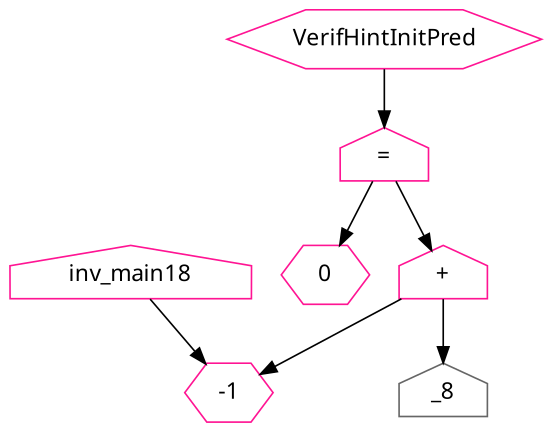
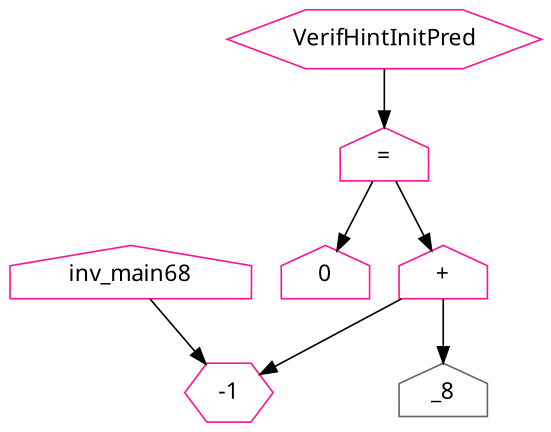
node "inv_main18": label "inv_main18" -> "inv_main68"
node "0": shape hexagon -> house
